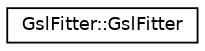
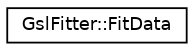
node "GslFitter::GslFitter": label "GslFitter::GslFitter" -> "GslFitter::FitData"
